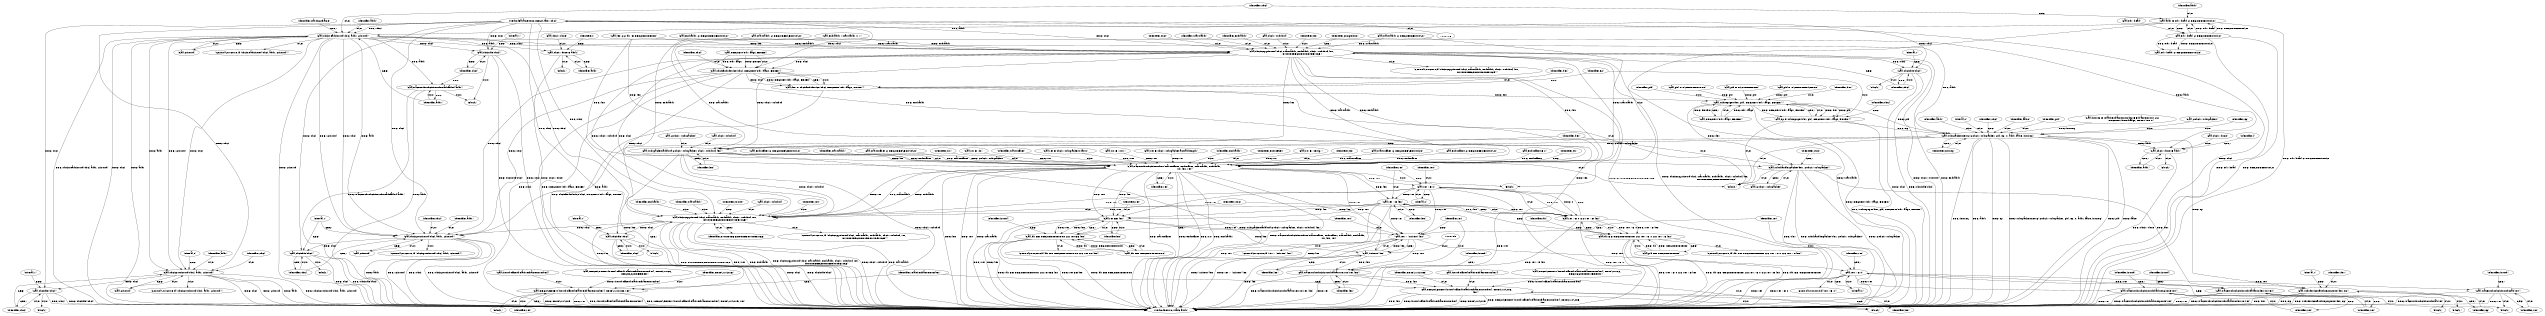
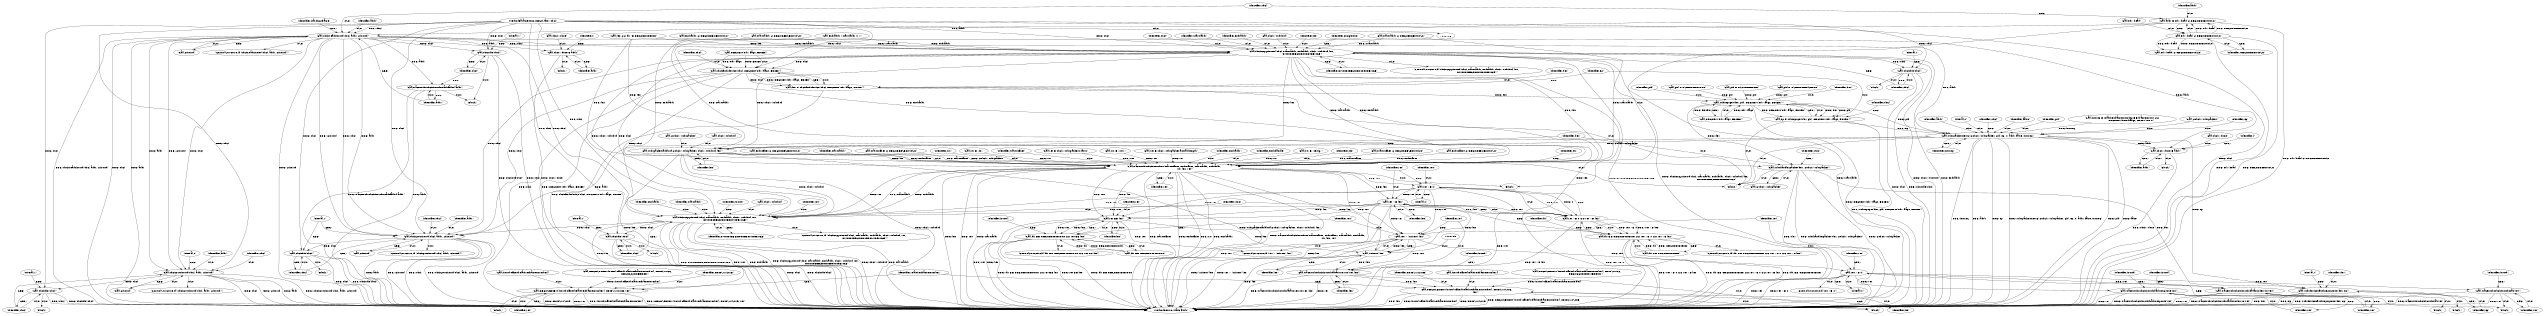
edge "1000106" -> "(MethodParameterIn,OHCIState *ohci)": reversed
node "(Identifier,OHCI_DPTR_MASK)": added
node "(Identifier,DMA_DIRECTION_TO_DEVICE)": added
node "(Identifier,end_offset)": label "(Identifier,end_offset)" -> "(Identifier,end_handle)"
node "(Call,end_offset = 0)": removed
edge "(Call,ret <= len)" -> "(Call,(ssize_t) len)": added, label "DDG: len"
edge "(Call,ret == len)" -> "(Call,ret > (ssize_t) len)": now "(Call,ret == len)" -> "(ControlStructure,if (ret > (ssize_t) len))"
node "(Call,pid == OHCI_TD_DIR_IN)": label "(Call,pid == OHCI_TD_DIR_IN)" -> "(Call,dir == OHCI_TD_DIR_IN)"
